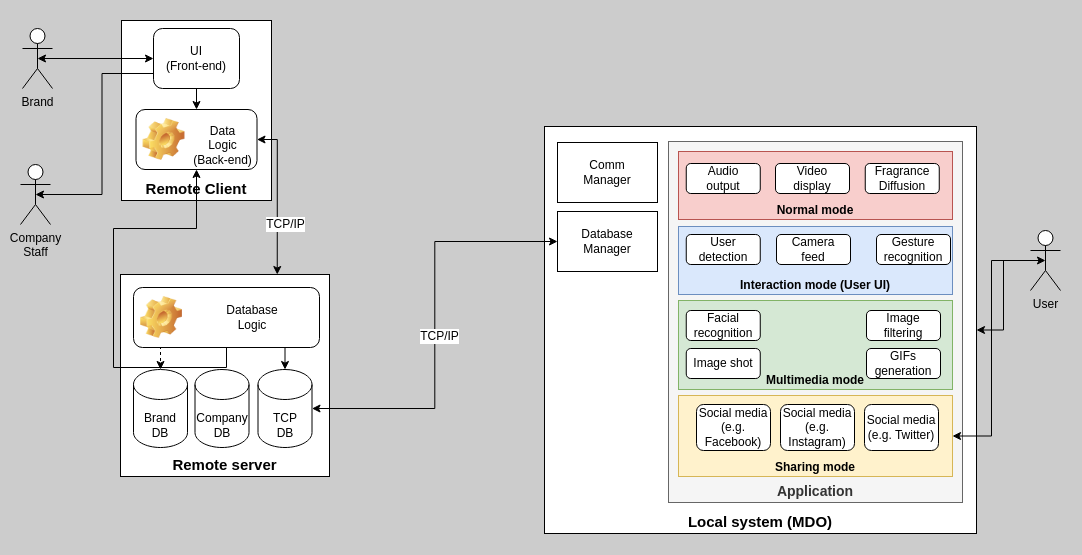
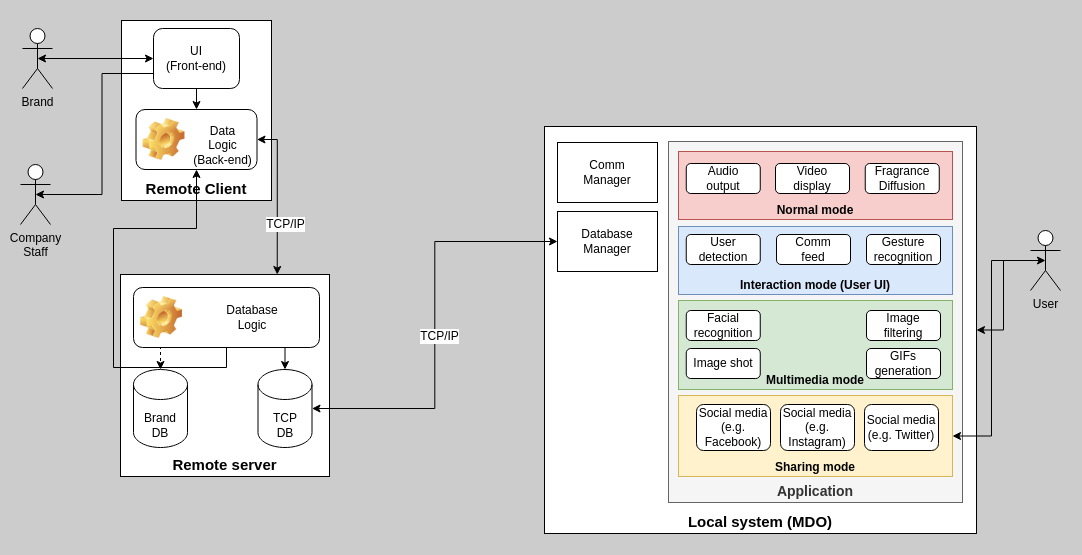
node "Camera feed": label "Camera feed" -> "Comm feed"
node "Gesture recognition": moved (914, 250) -> (904, 250)
node "Company DB": removed
